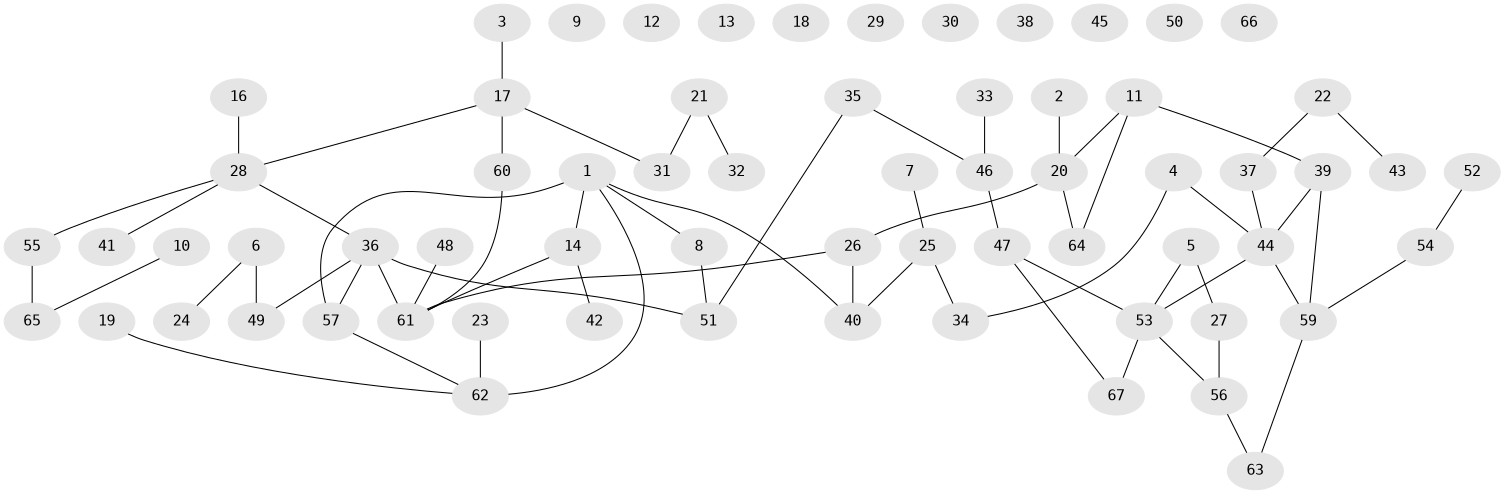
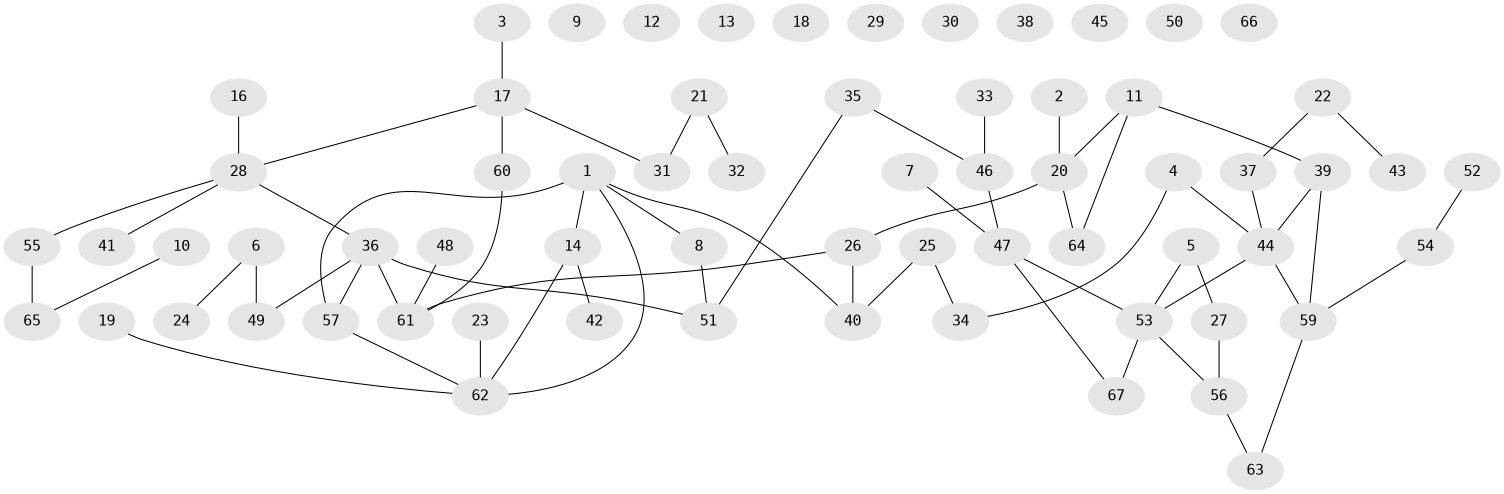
edge "7" -- "25": now "7" -- "47"
edge "14" -- "61": now "14" -- "62"
